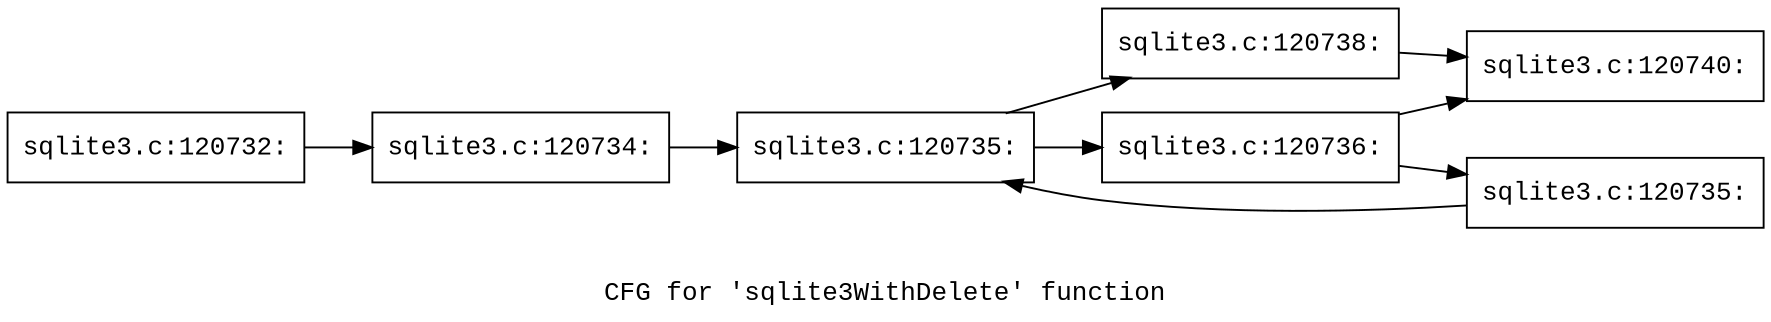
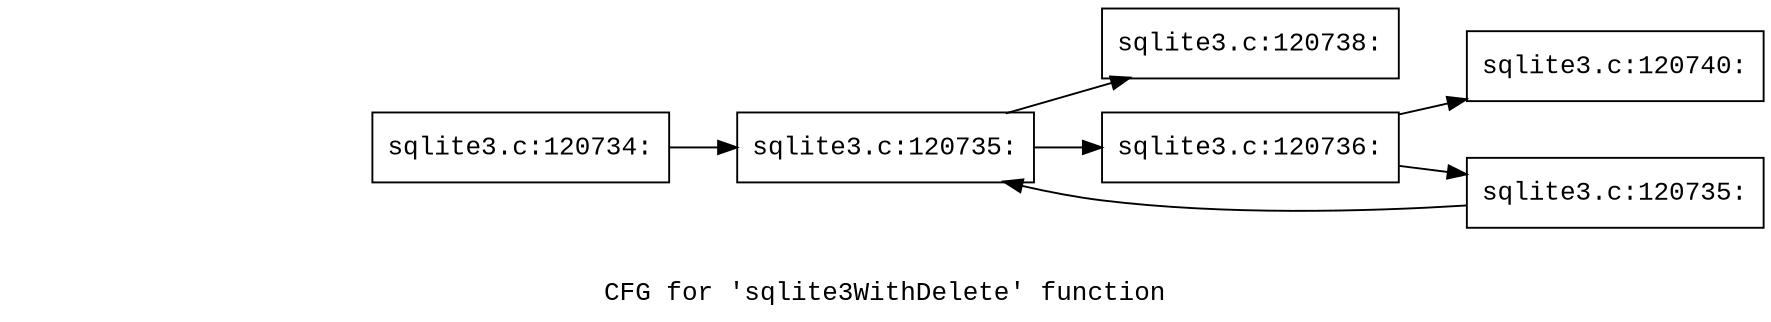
edge "sqlite3.c:120738:" -> "sqlite3.c:120740:": removed
node "sqlite3.c:120732:": removed
